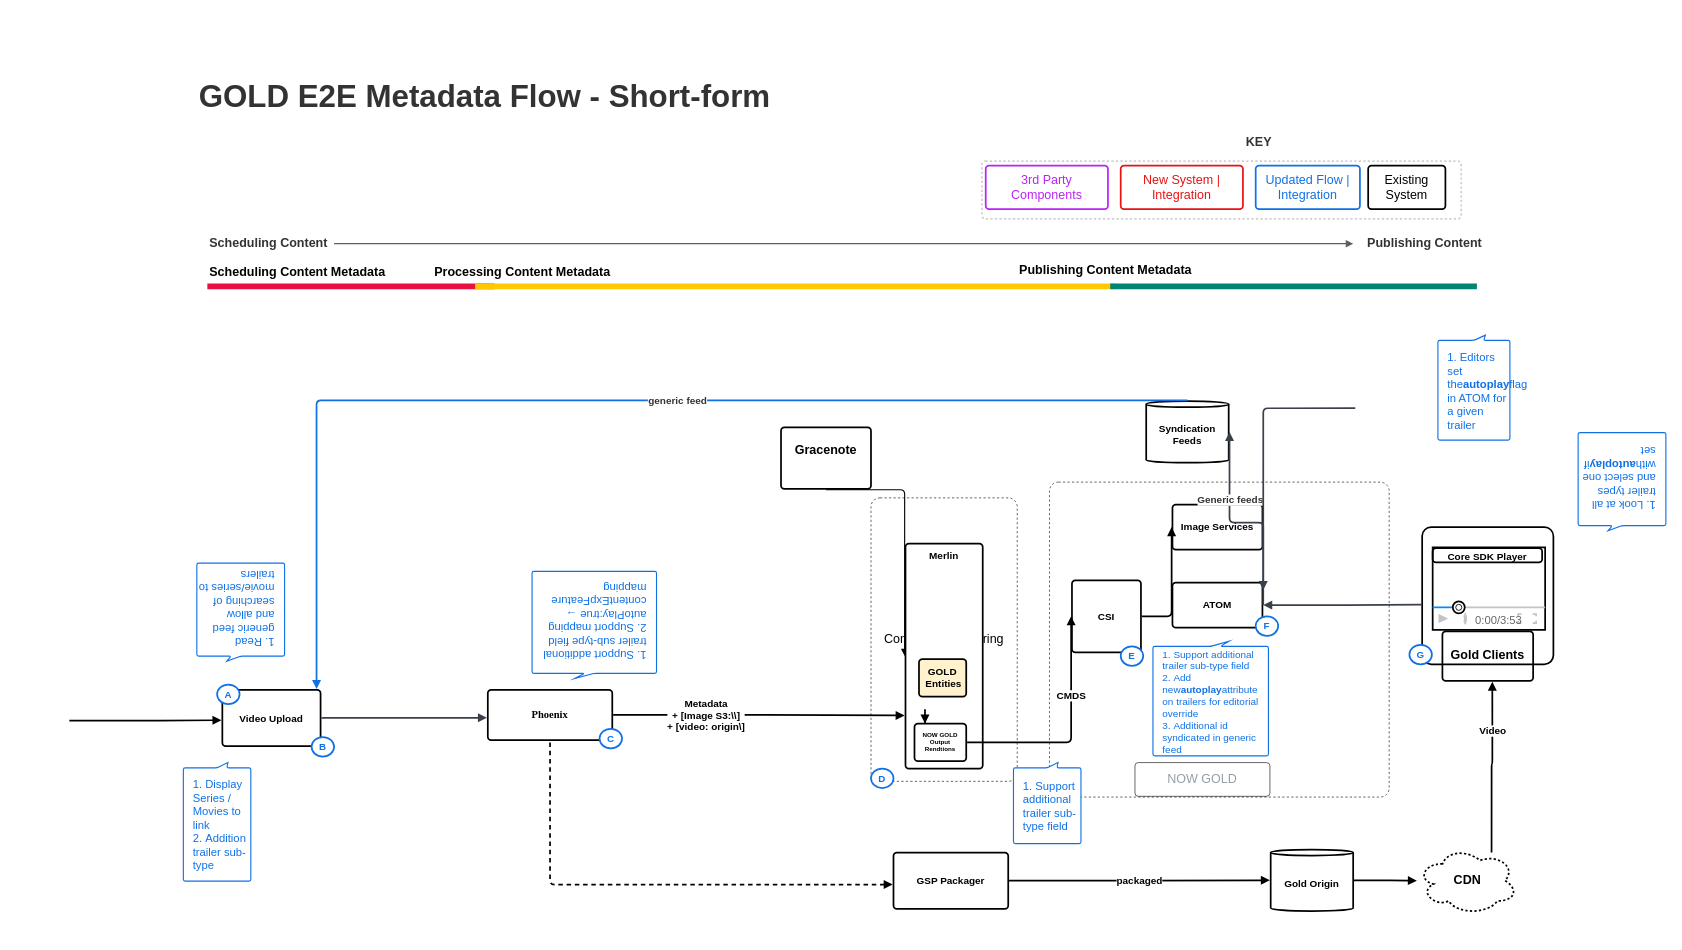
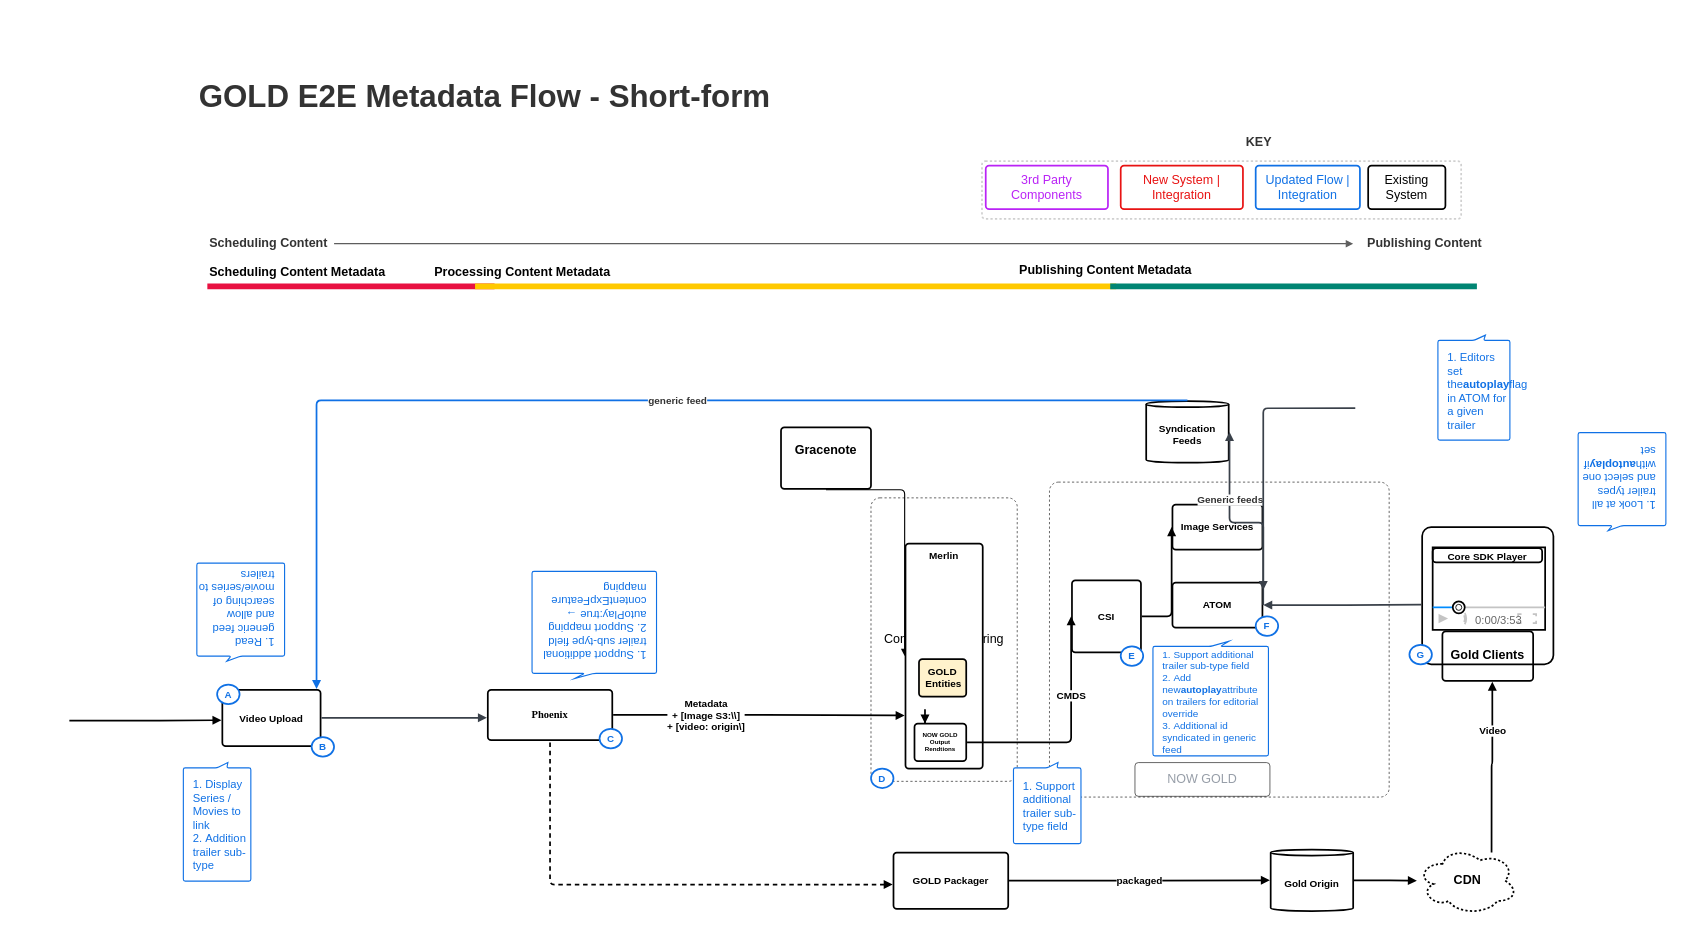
node "GSP Packager": label "GSP Packager" -> "GOLD Packager"
